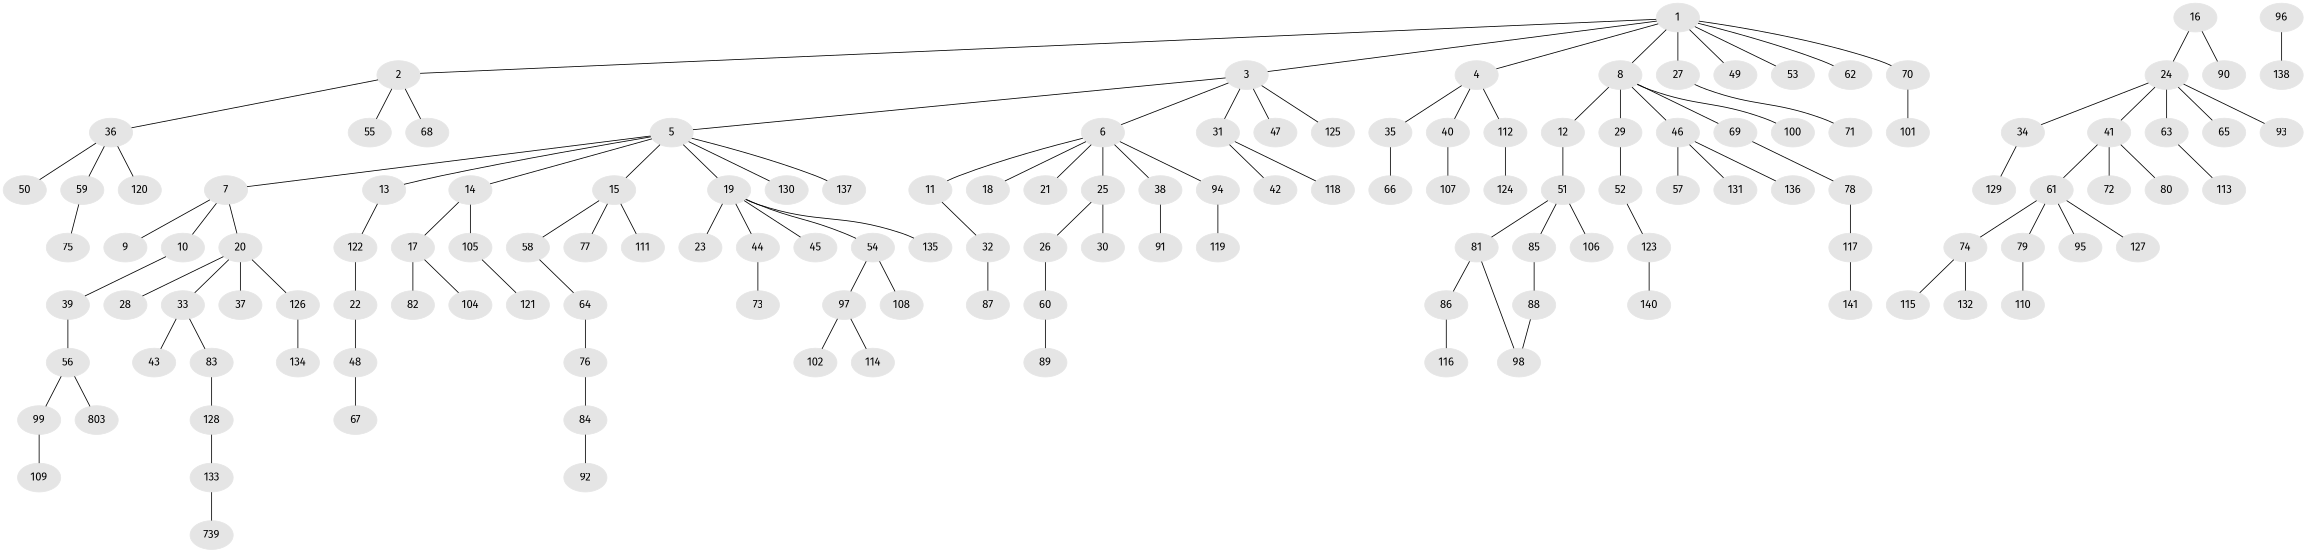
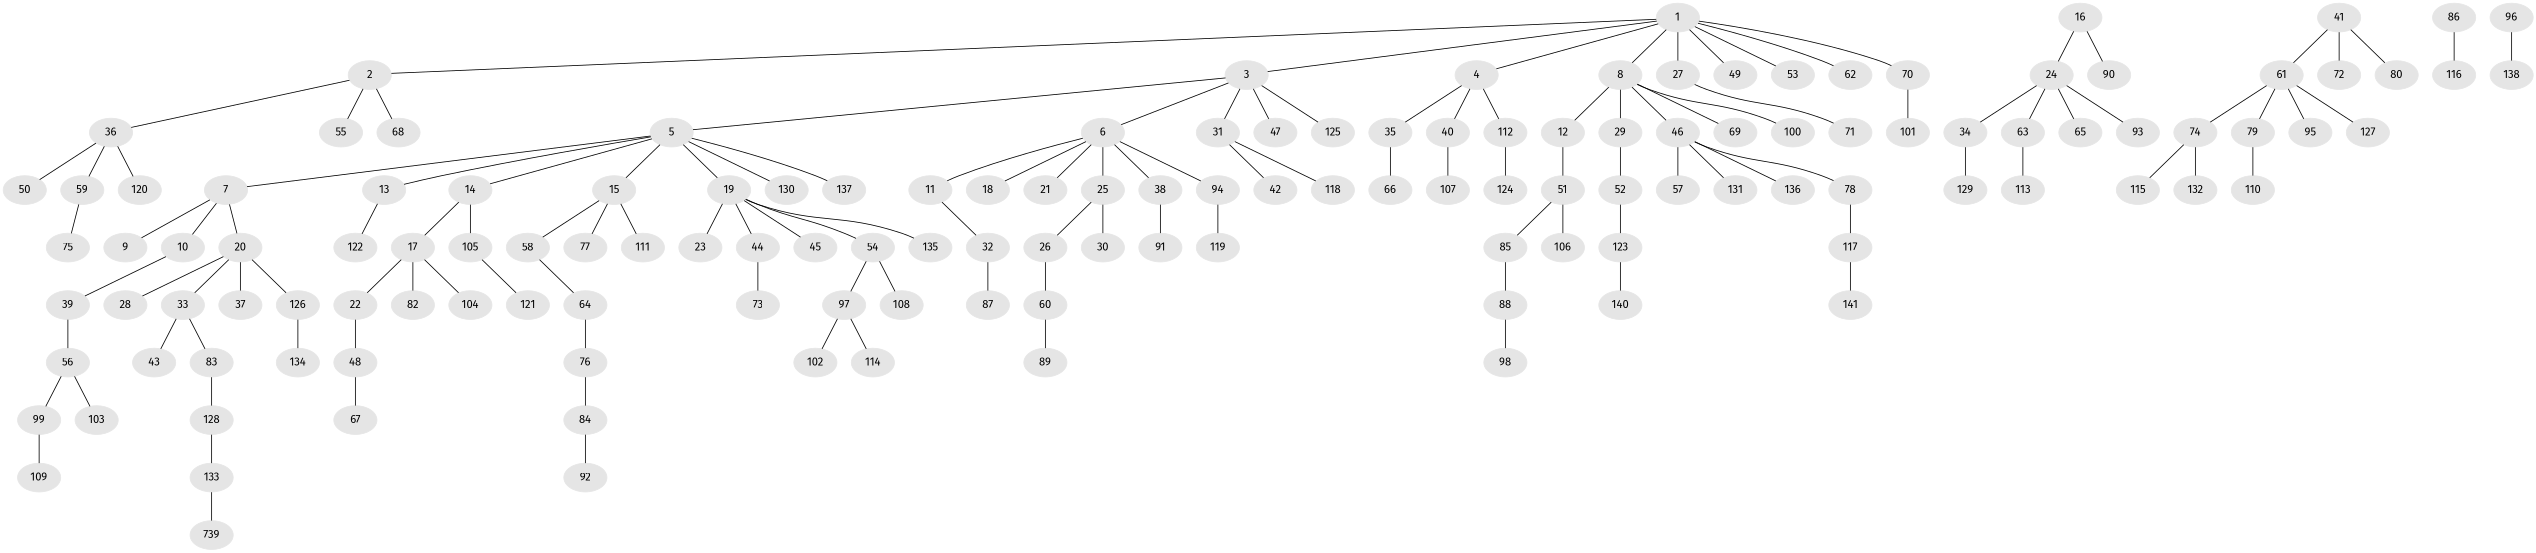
edge "24" -- "41": removed
edge "69" -- "78": now "46" -- "78"
node "81": removed
edge "122" -- "22": now "17" -- "22"
node "803": label "803" -> "103"
